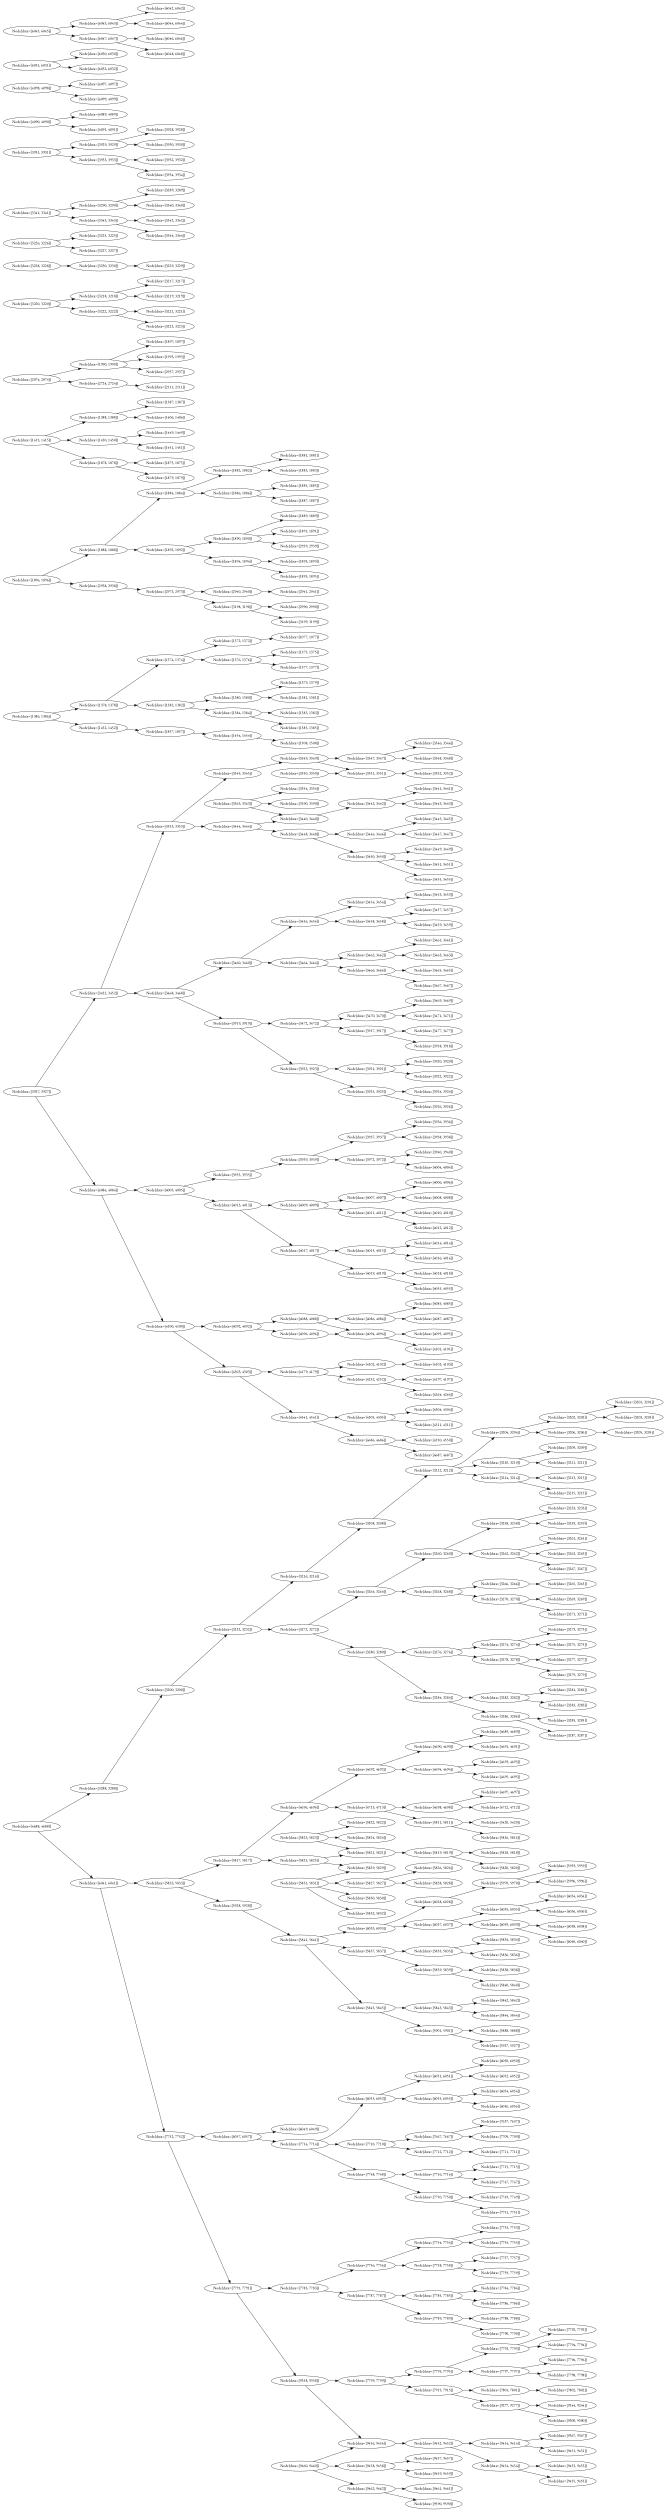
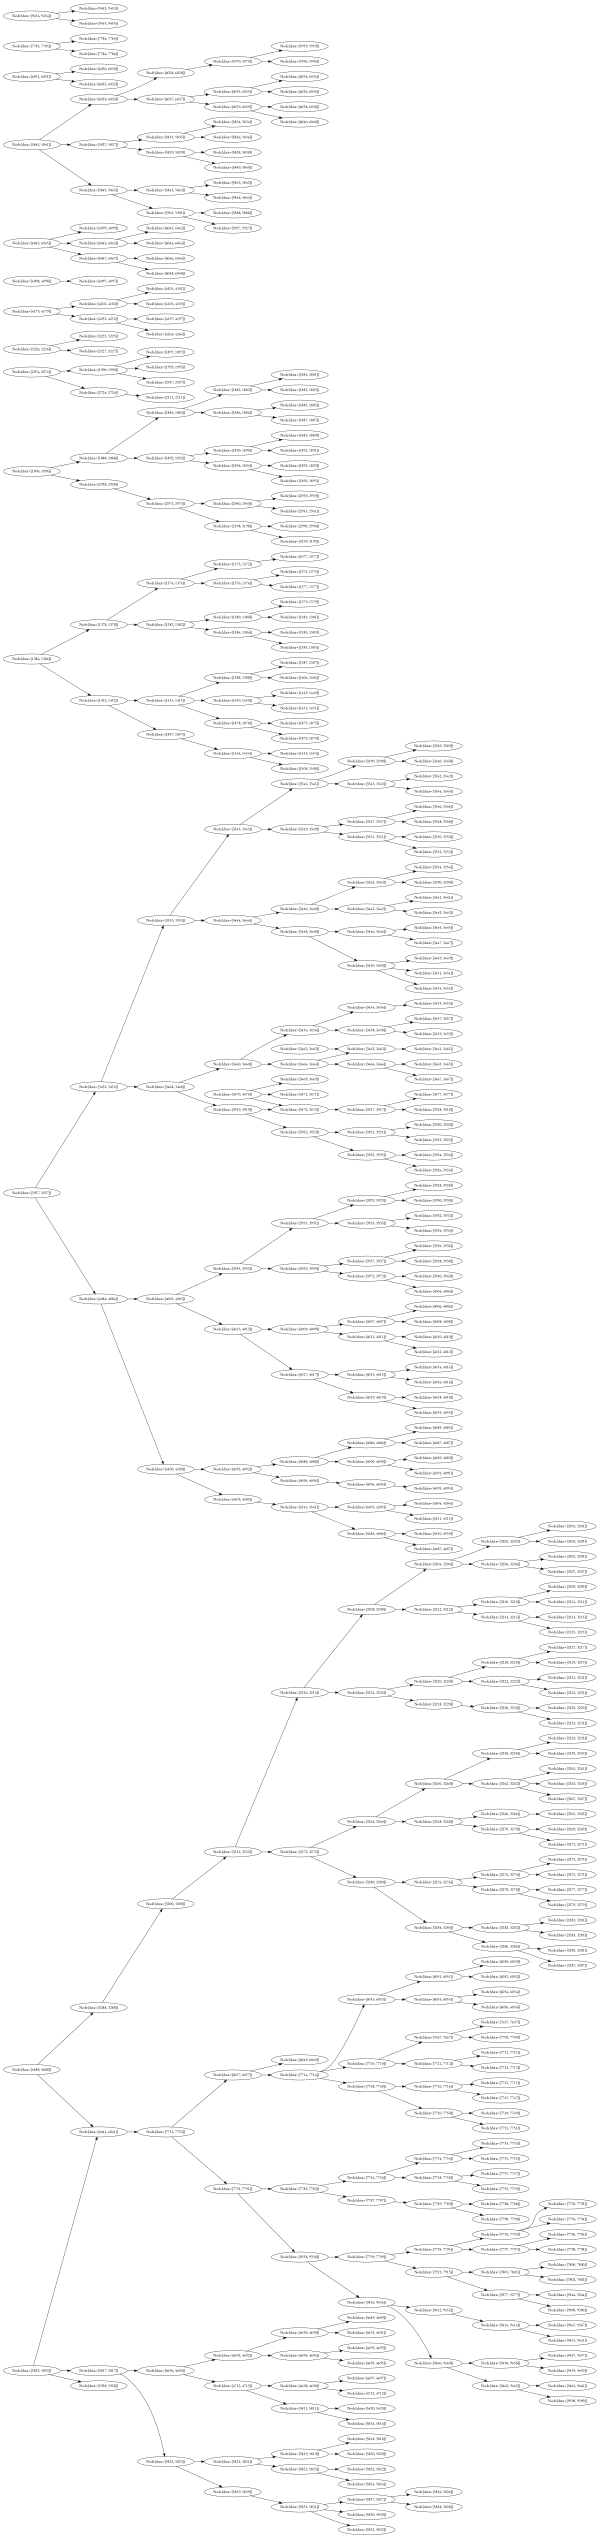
edge "Node{data=[4098, 4098]}" -> "Node{data=[4099, 4099]}": now "Node{data=[6045, 6045]}" -> "Node{data=[4099, 4099]}"
edge "Node{data=[1890, 1890]}" -> "Node{data=[2939, 2939]}": now "Node{data=[2940, 2940]}" -> "Node{data=[2939, 2939]}"
edge "Node{data=[1452, 1452]}" -> "Node{data=[1415, 1415]}": added
node "Node{data=[1453, 1453]}": added
edge "Node{data=[3350, 3350]}" -> "Node{data=[3351, 3351]}": reversed
edge "Node{data=[3345, 3345]}" -> "Node{data=[3341, 3341]}": added
edge "Node{data=[3363, 3363]}" -> "Node{data=[3440, 3440]}": reversed
edge "Node{data=[3462, 3462]}" -> "Node{data=[3463, 3463]}": reversed
edge "Node{data=[3472, 3472]}" -> "Node{data=[3470, 3470]}": reversed
edge "Node{data=[3935, 3935]}" -> "Node{data=[3931, 3931]}": added
edge "Node{data=[4088, 4088]}" -> "Node{data=[4094, 4094]}": now "Node{data=[4088, 4088]}" -> "Node{data=[4090, 4090]}"
edge "Node{data=[4094, 4094]}" -> "Node{data=[4101, 4101]}": now "Node{data=[4102, 4102]}" -> "Node{data=[4101, 4101]}"
edge "Node{data=[4303, 4303]}" -> "Node{data=[4179, 4179]}": removed
edge "Node{data=[3212, 3212]}" -> "Node{data=[3204, 3204]}": now "Node{data=[3208, 3208]}" -> "Node{data=[3204, 3204]}"
node "Node{data=[3207, 3207]}": added
node "Node{data=[3224, 3224]}": added
node "Node{data=[3231, 3231]}": added
edge "Node{data=[5823, 5823]}" -> "Node{data=[5821, 5821]}": reversed
edge "Node{data=[5831, 5831]}" -> "Node{data=[5829, 5829]}": reversed
edge "Node{data=[6041, 6041]}" -> "Node{data=[5833, 5833]}": reversed
edge "Node{data=[5928, 5928]}" -> "Node{data=[5841, 5841]}": removed
node "Node{data=[7713, 7713]}": added
node "Node{data=[7800, 7800]}": added
edge "Node{data=[7787, 7787]}" -> "Node{data=[7785, 7785]}": removed
edge "Node{data=[9452, 9452]}" -> "Node{data=[9454, 9454]}": removed
edge "Node{data=[9460, 9460]}" -> "Node{data=[9456, 9456]}": reversed
